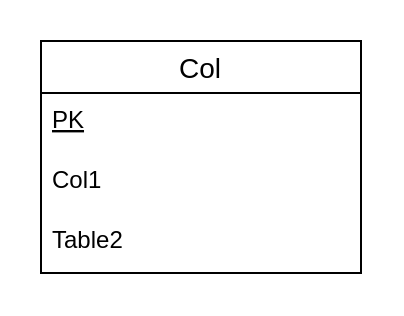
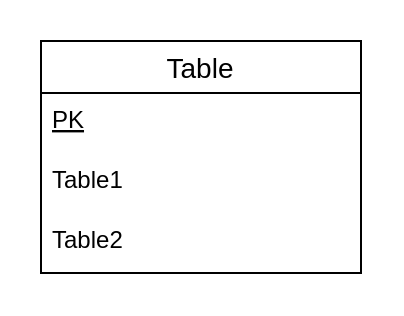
node "Col": label "Col" -> "Table"
node "Col1": label "Col1" -> "Table1"
